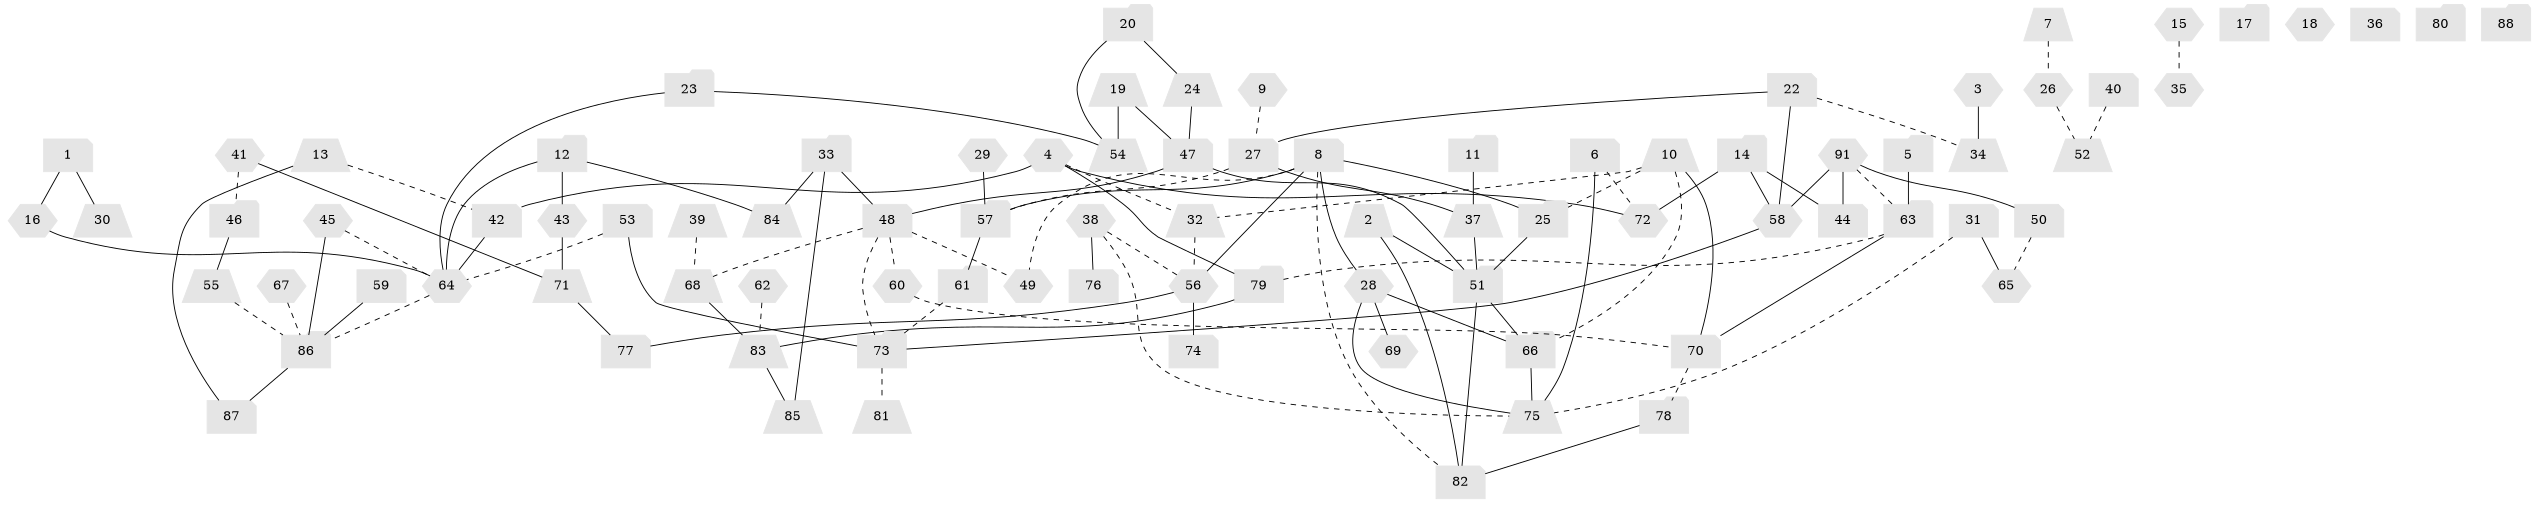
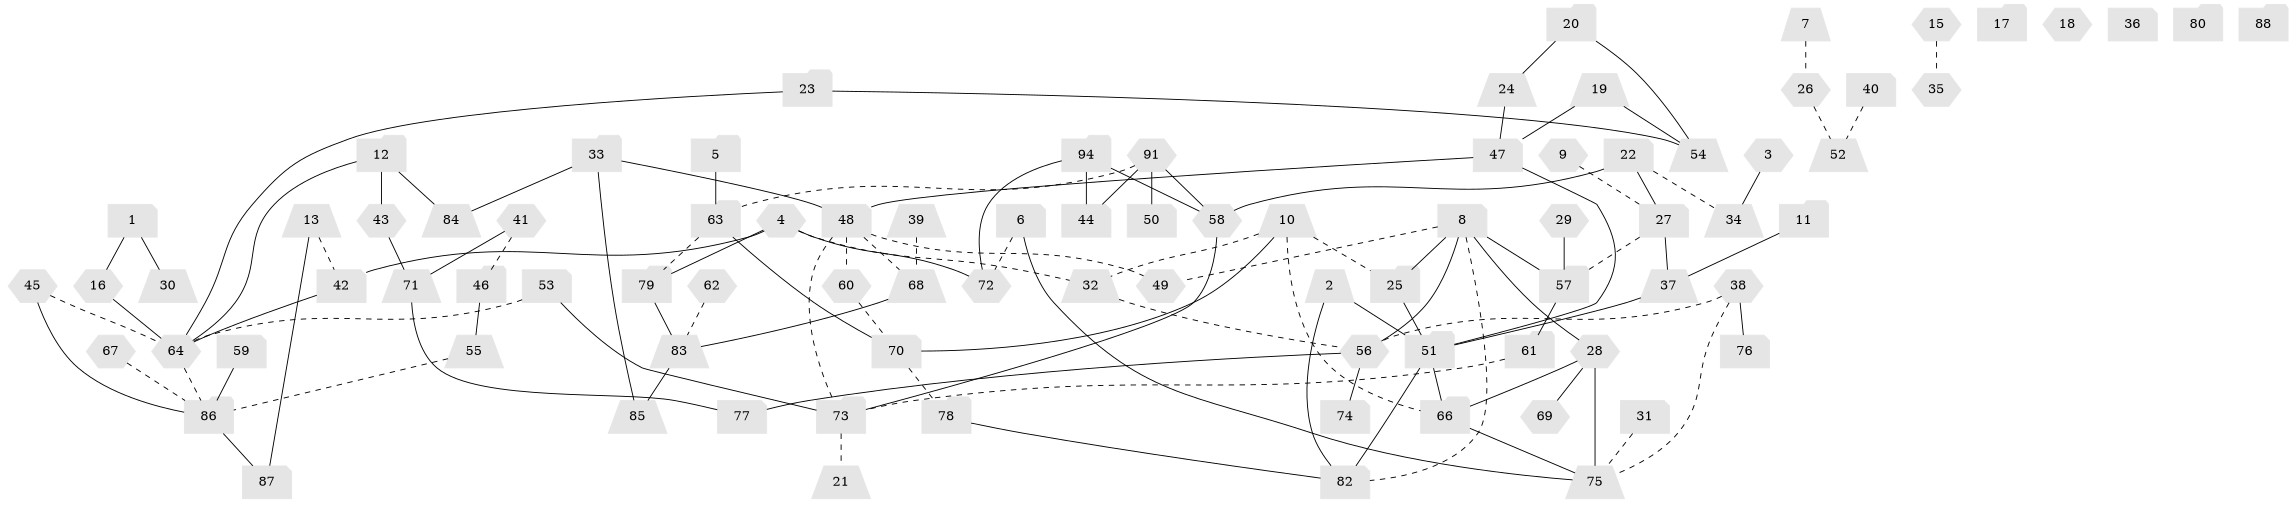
node "14": label "14" -> "94"
node "65": removed
node "81": label "81" -> "21"
